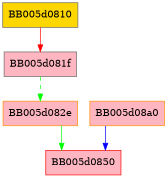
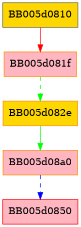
node "BB005d081f": color gray40 -> darkorange
node "BB005d082e": fillcolor lightpink -> gold
edge "BB005d082e" -> "BB005d0850": now "BB005d082e" -> "BB005d08a0"
edge "BB005d08a0" -> "BB005d0850": style solid -> dashed
